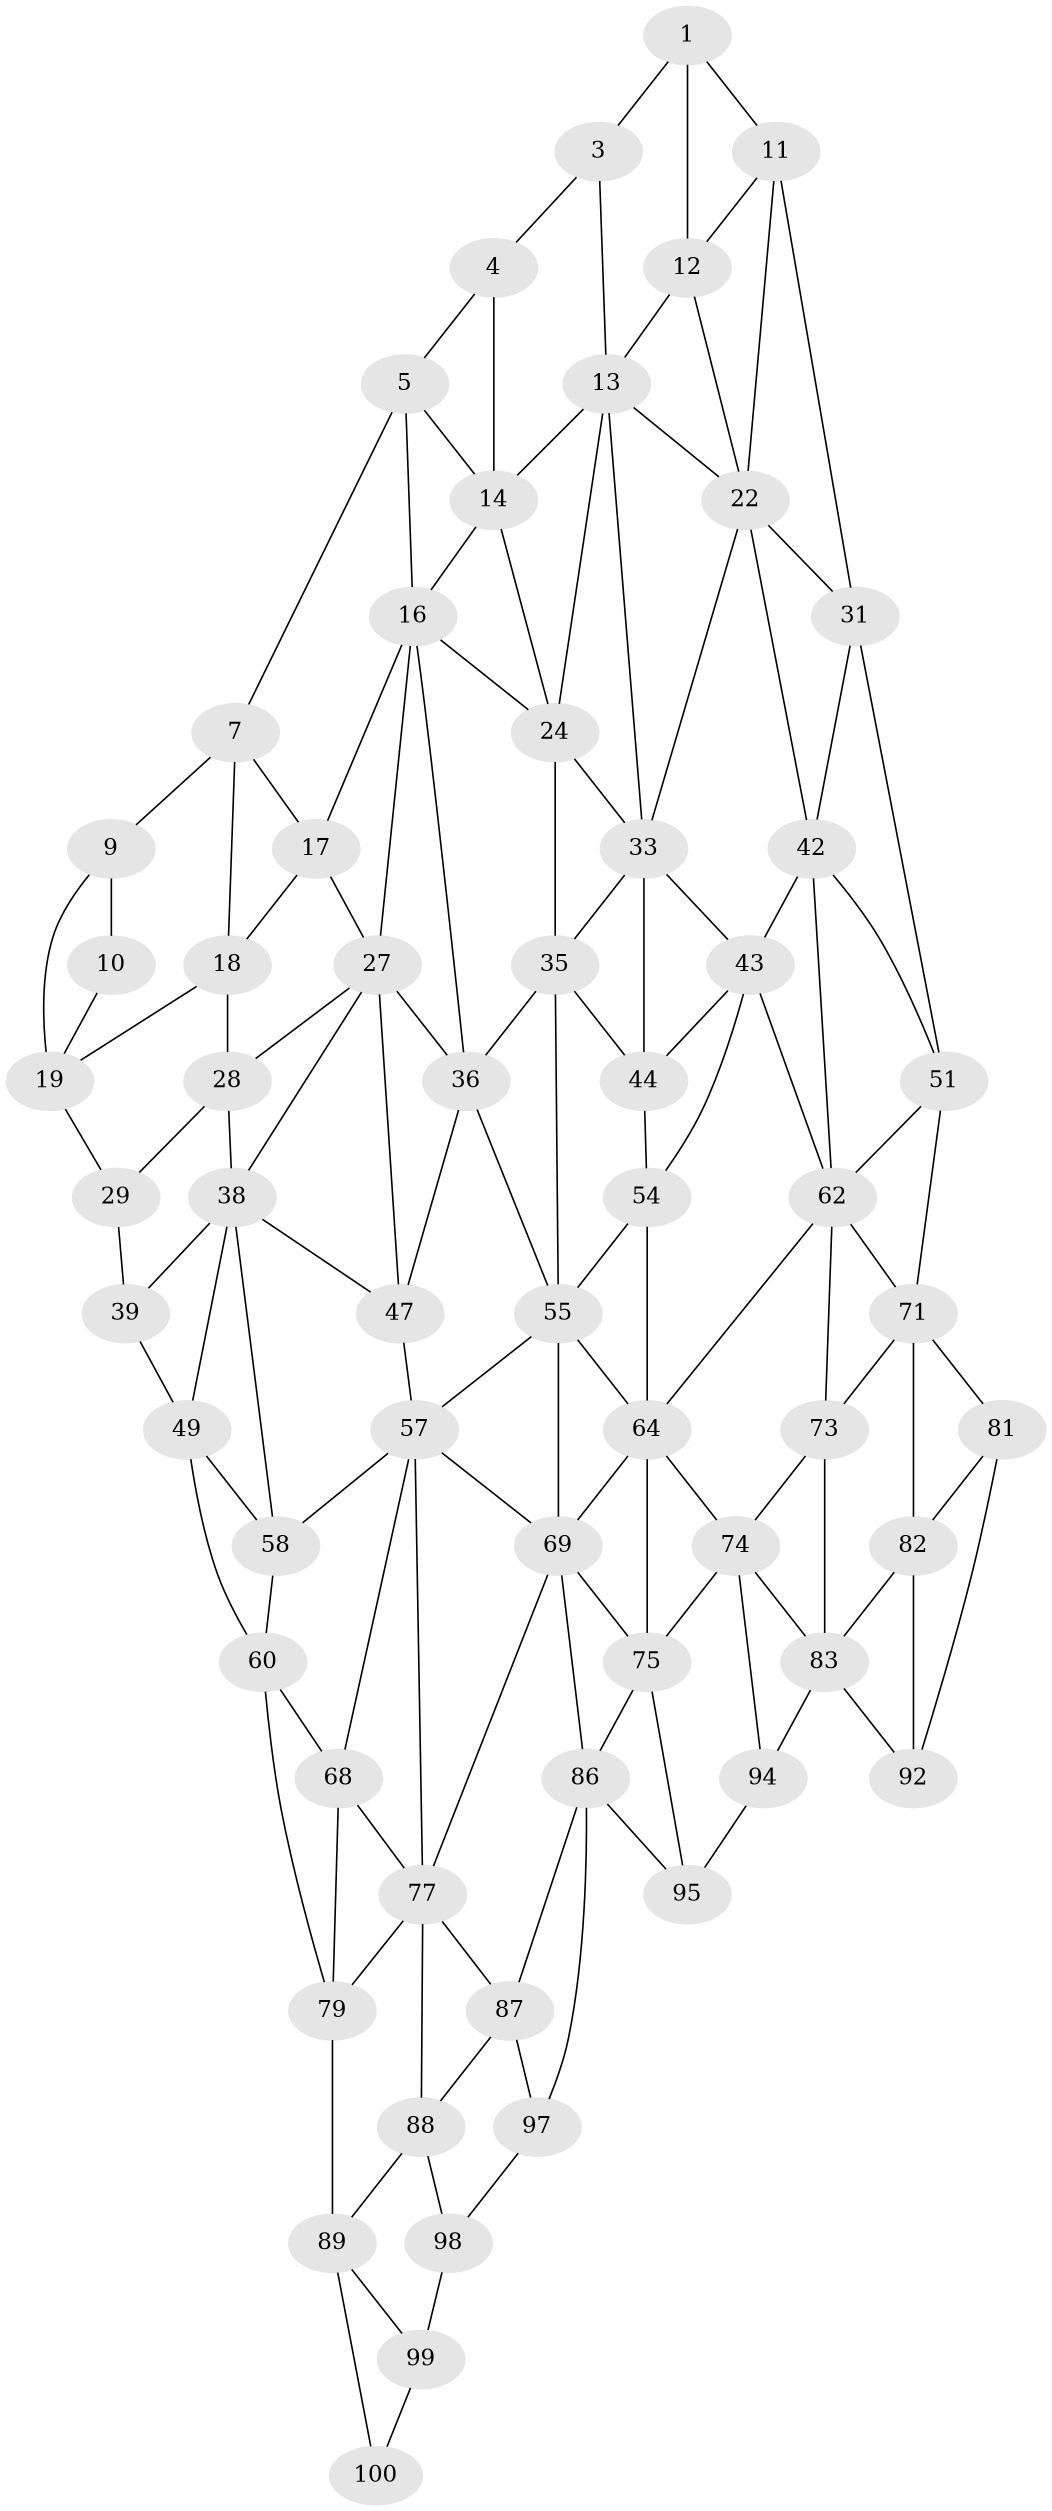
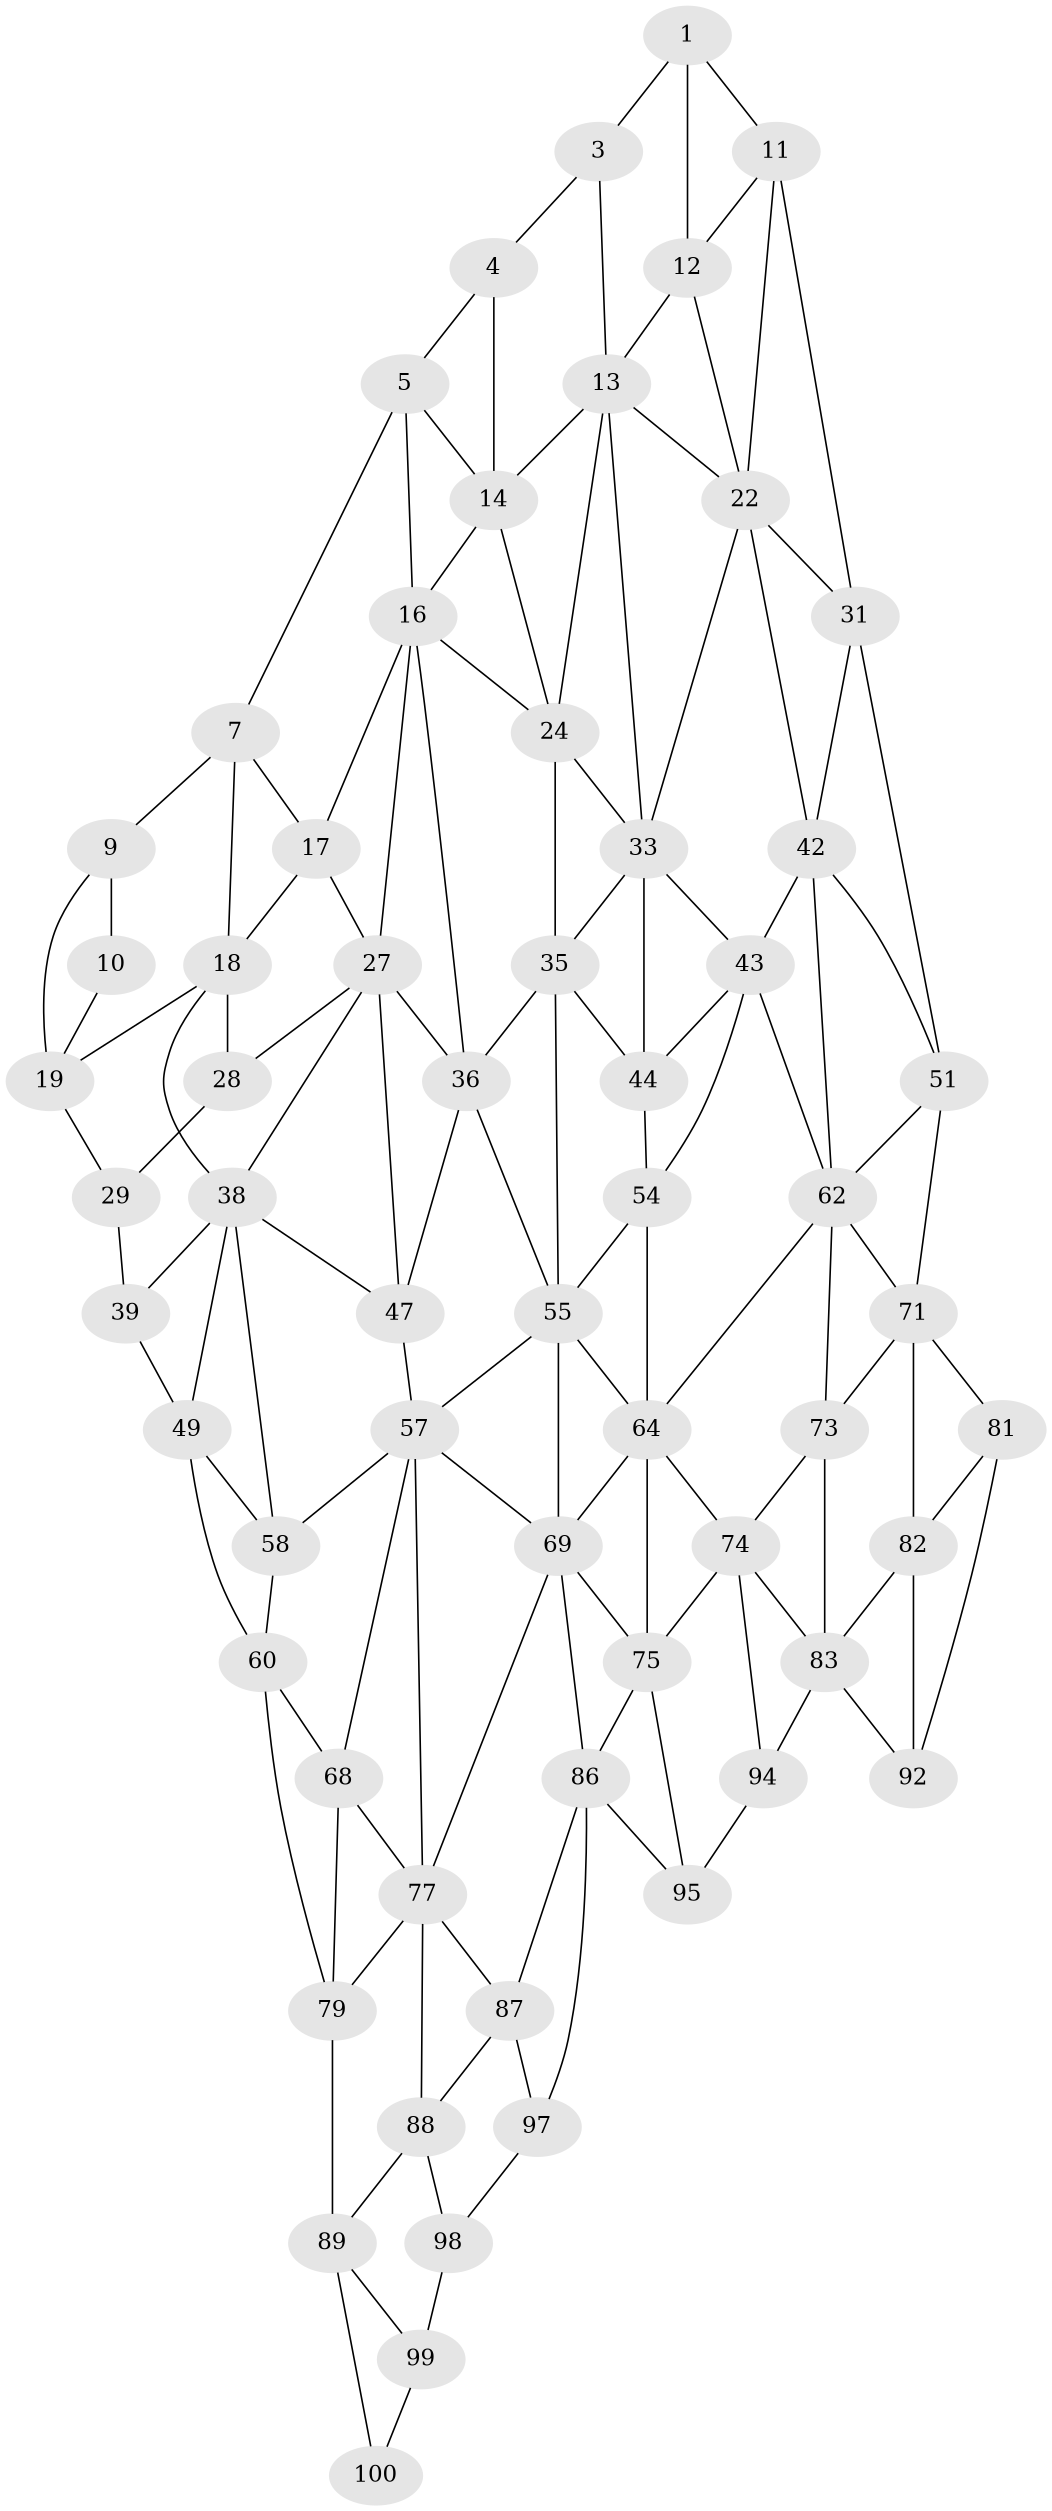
edge "28" -- "38": now "18" -- "38"
